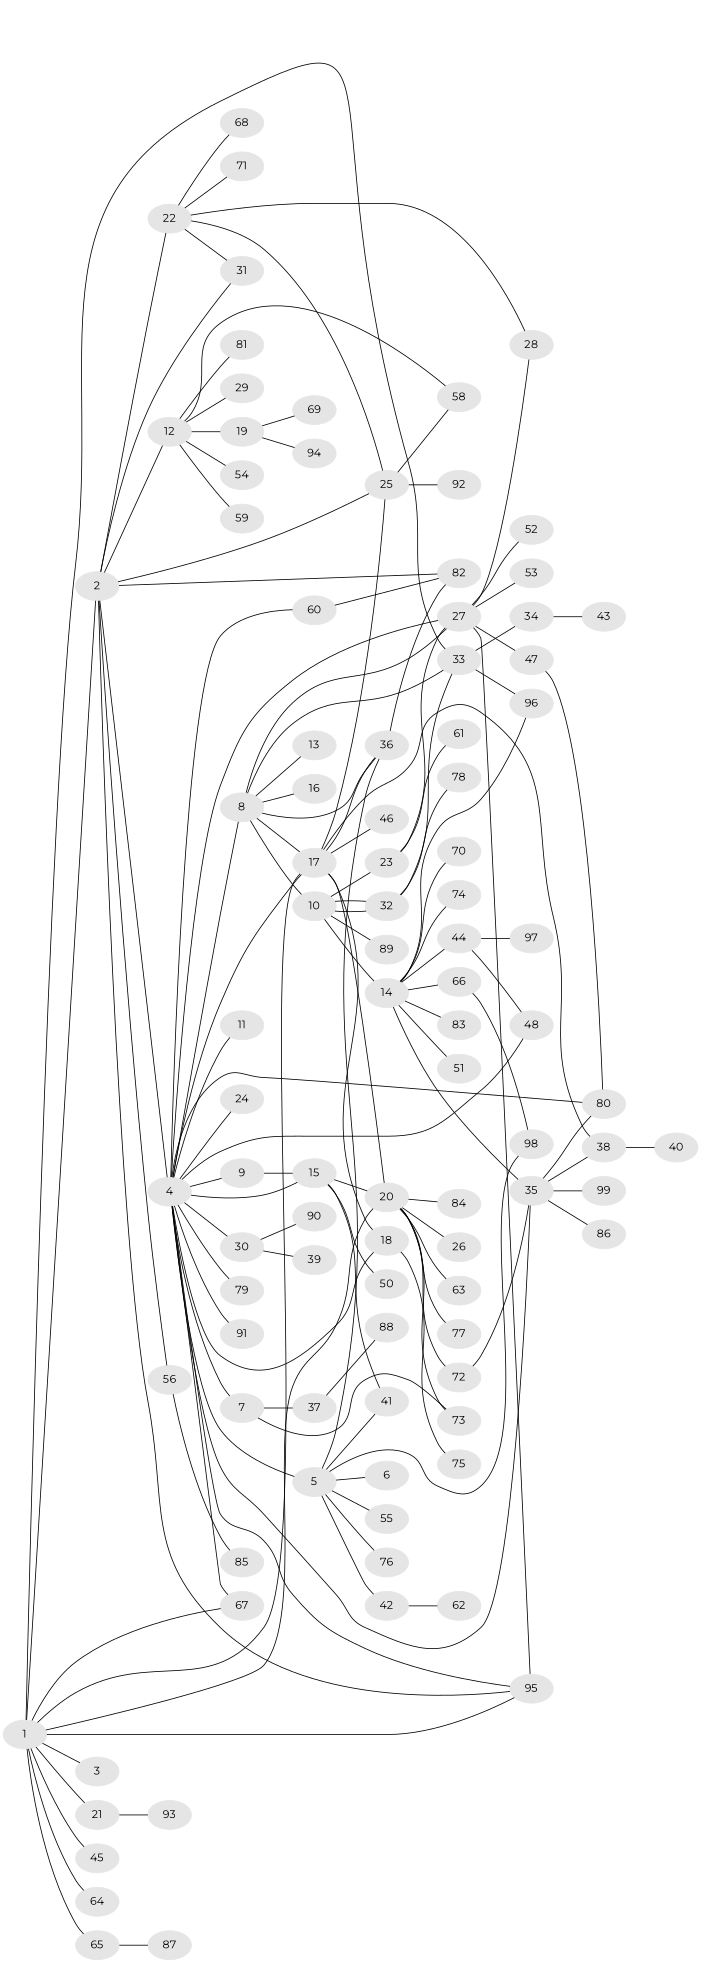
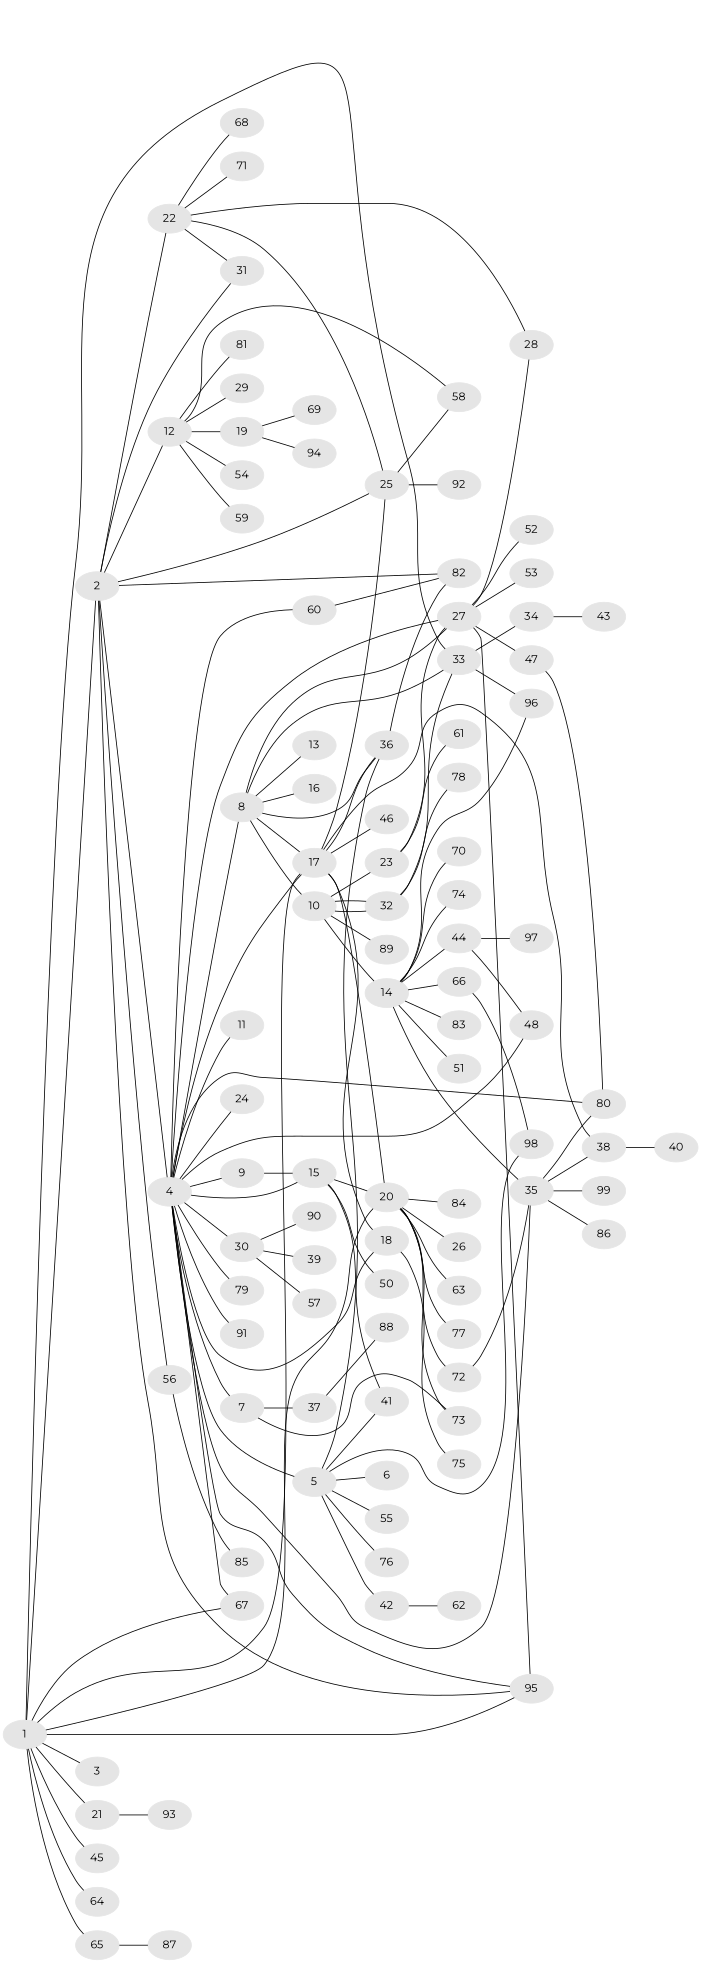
node "57": added
